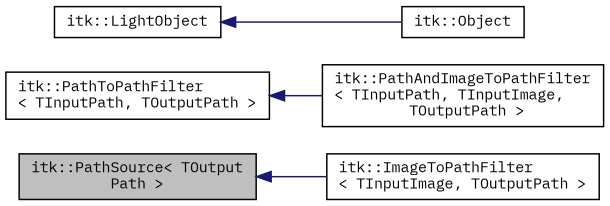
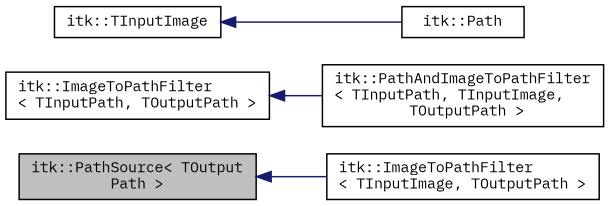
node "itk::LightObject": label "itk::LightObject" -> "itk::TInputImage"
node "itk::Object": label "itk::Object" -> "itk::Path"
node "itk::PathToPathFilter < TInputPath, TOutputPath >": label "itk::PathToPathFilter < TInputPath, TOutputPath >" -> "itk::ImageToPathFilter < TInputPath, TOutputPath >"
